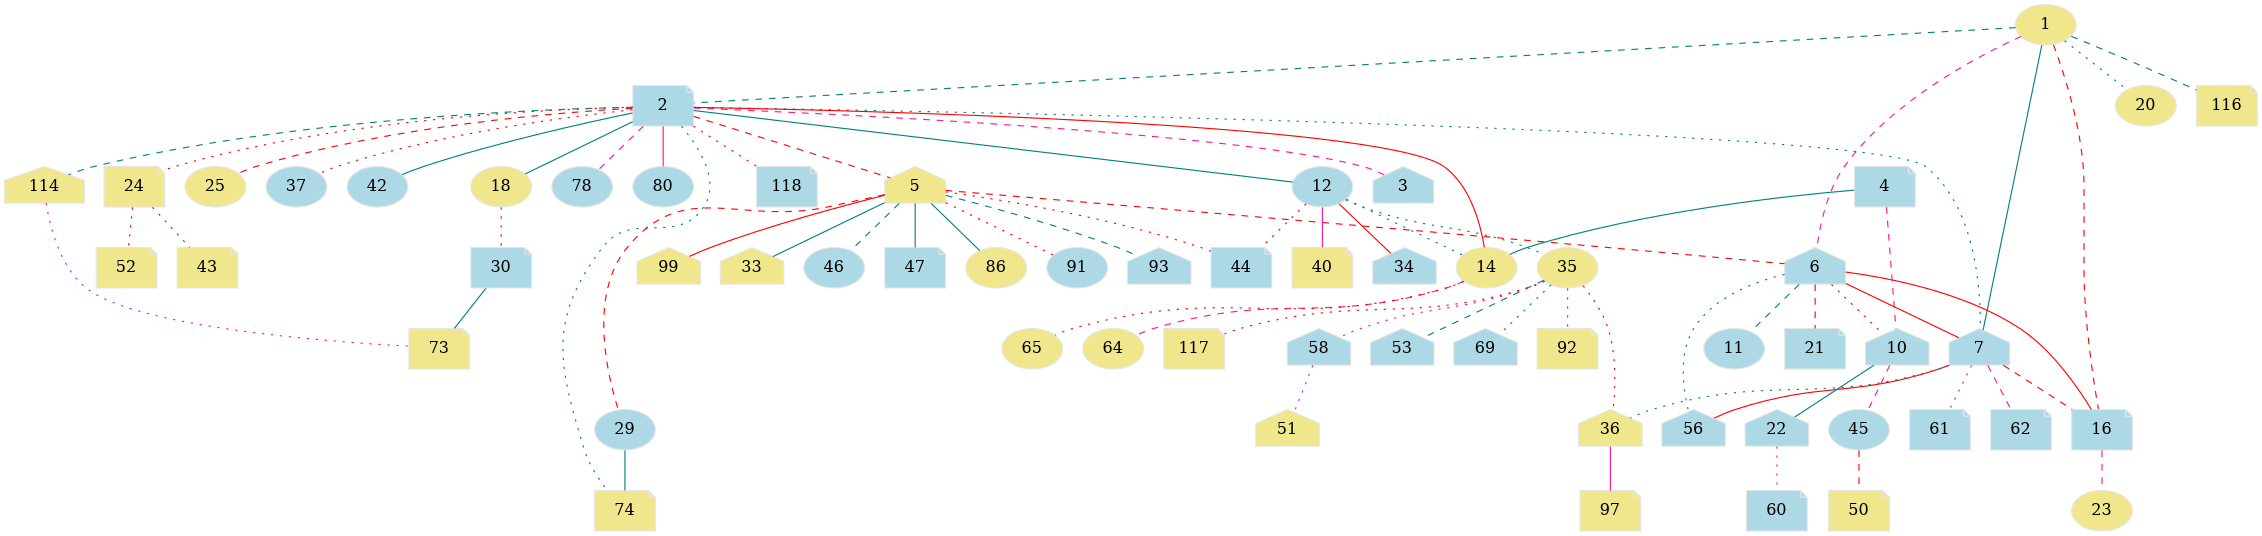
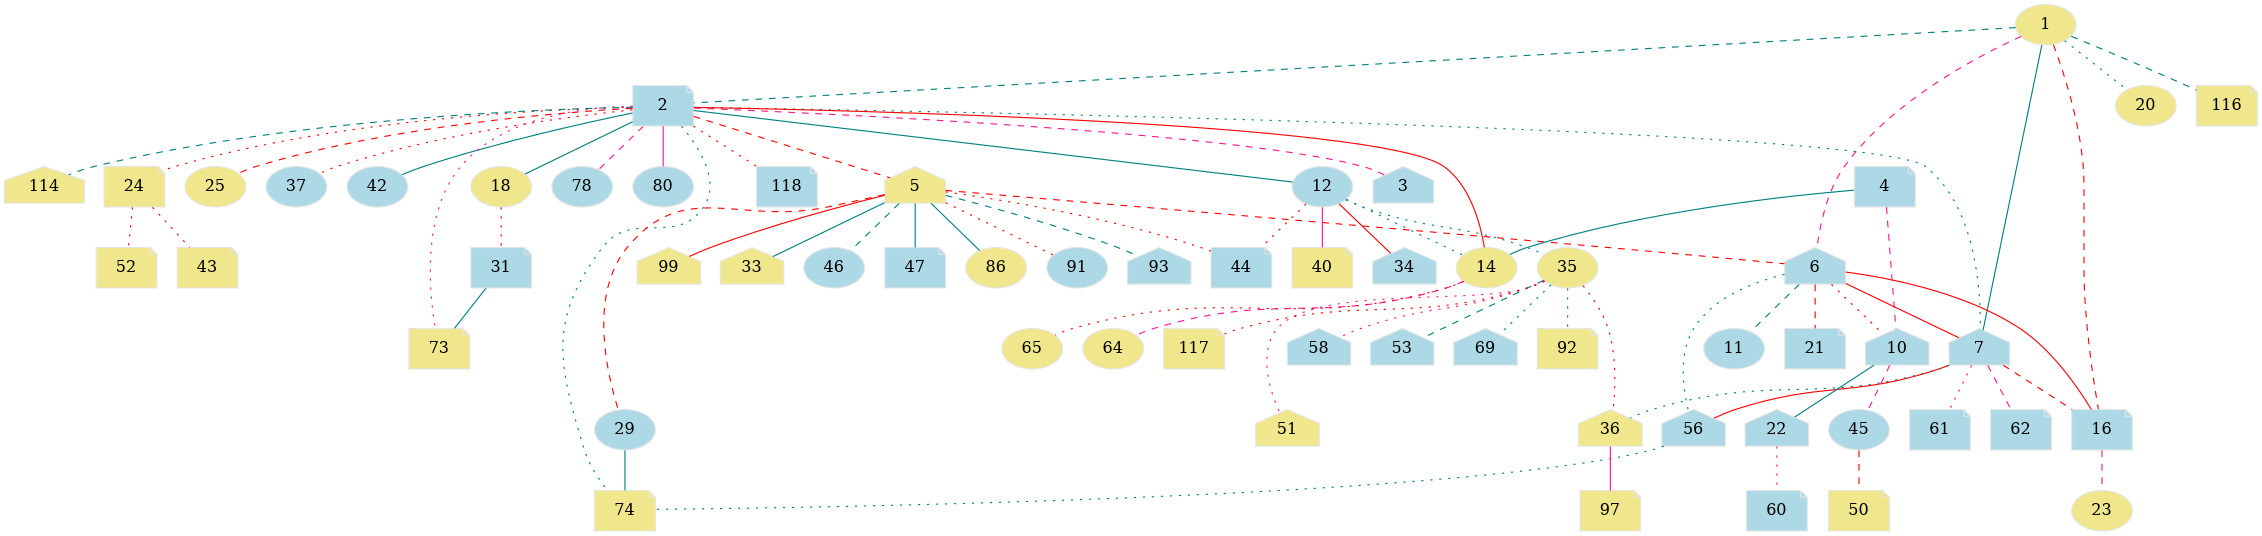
node "30": label "30" -> "31"
edge "114" -- "73": now "2" -- "73"
edge "58" -- "51": now "35" -- "51"
edge "56" -- "74": added
